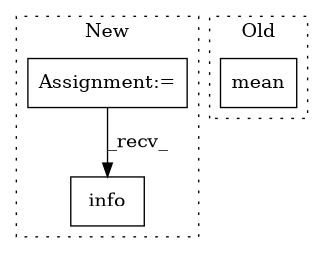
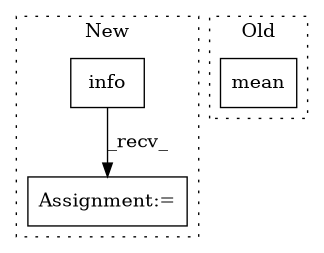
edge "Assignment:=" -> "info": reversed
